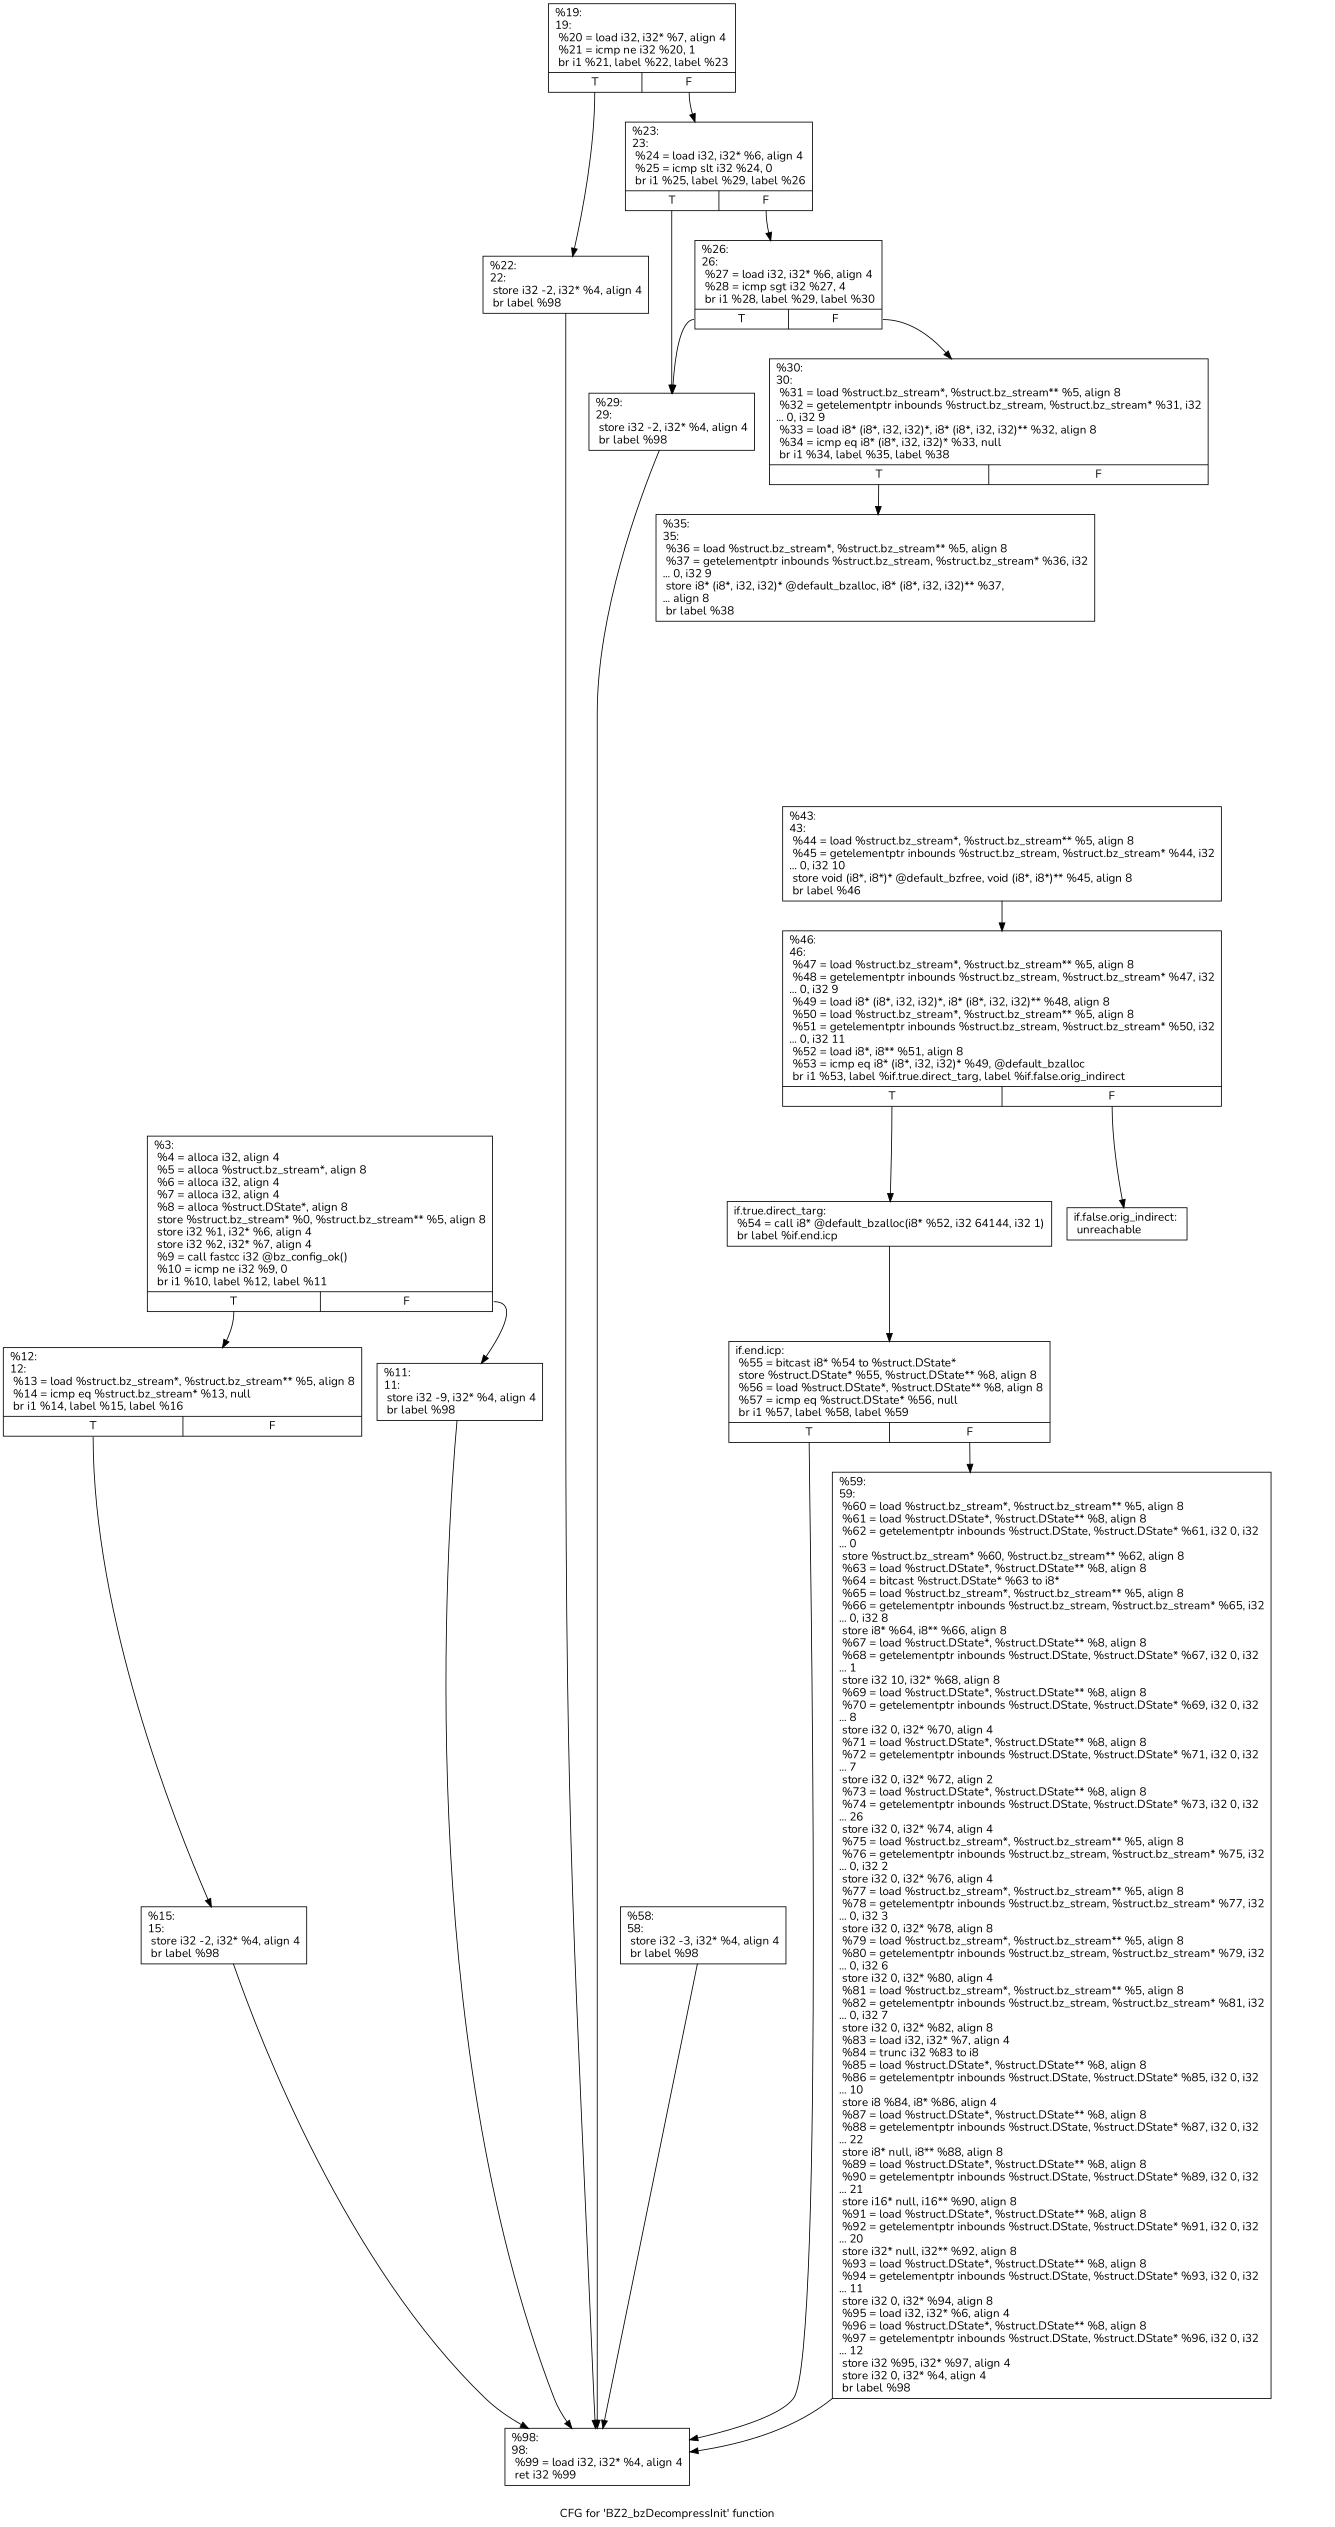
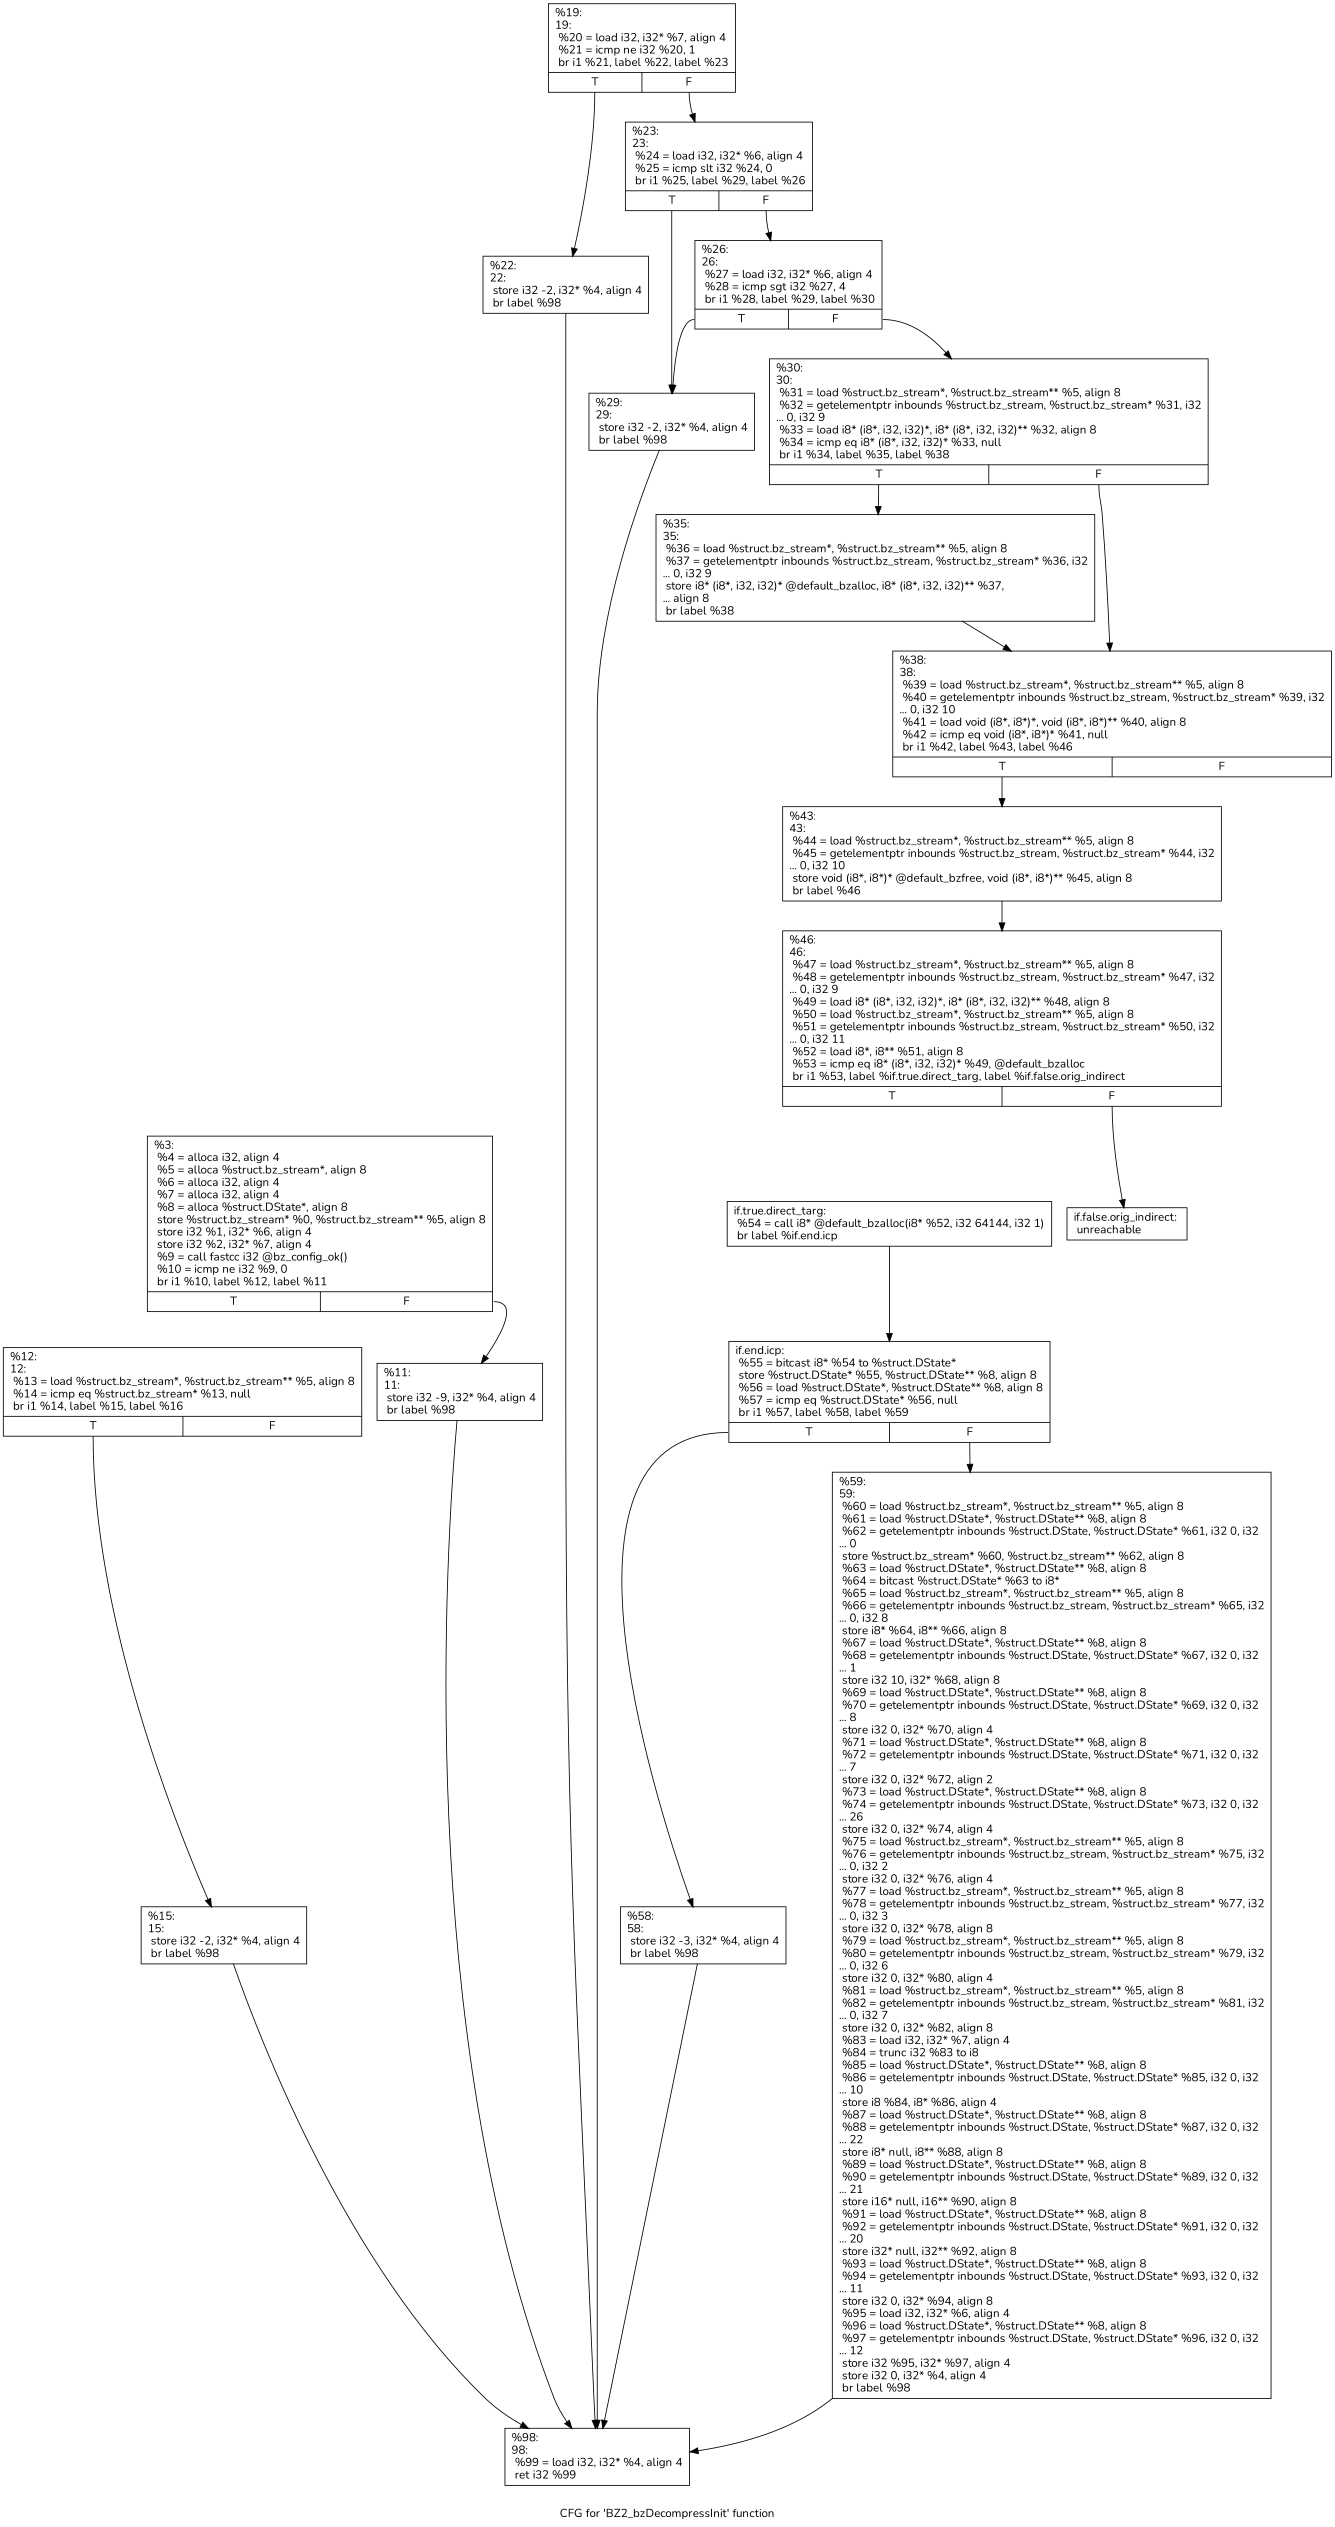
node "%38:": added
edge "%46:" -> "if.true.direct_targ:": removed
edge "%3:" -> "%12:": removed
edge "if.end.icp:" -> "%98:": now "if.end.icp:" -> "%58:"
